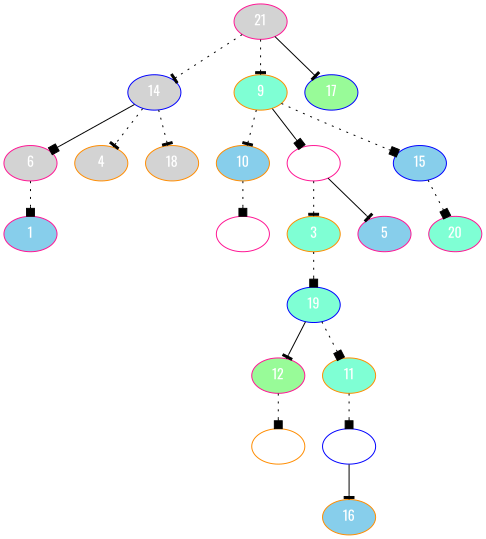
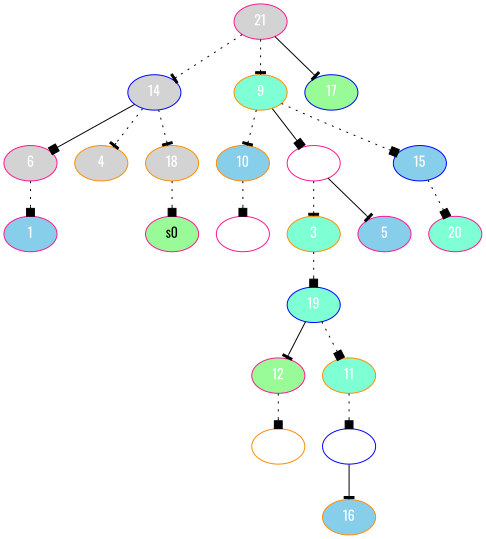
node "s0": added
